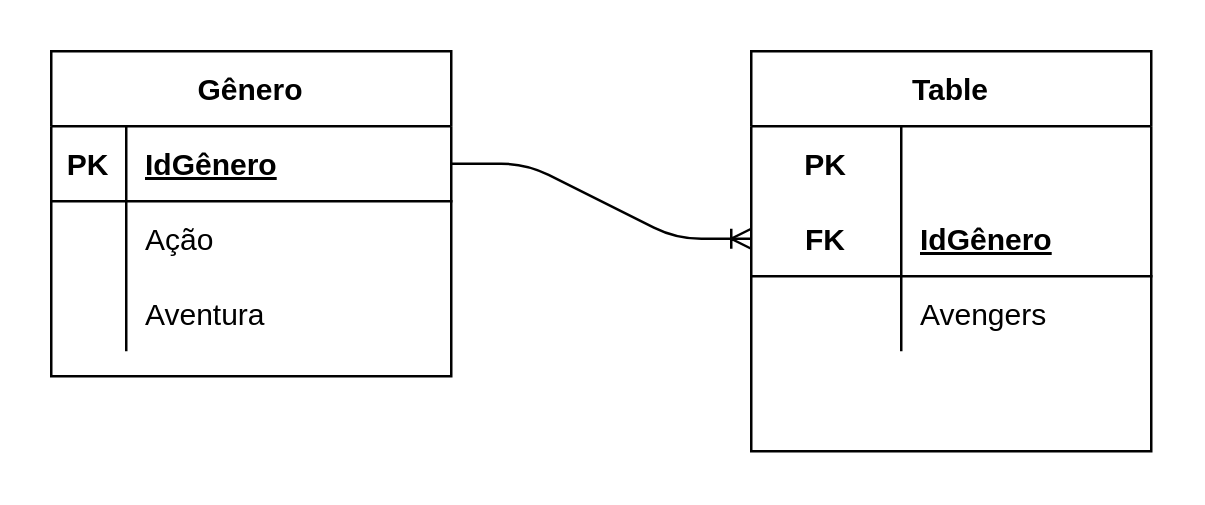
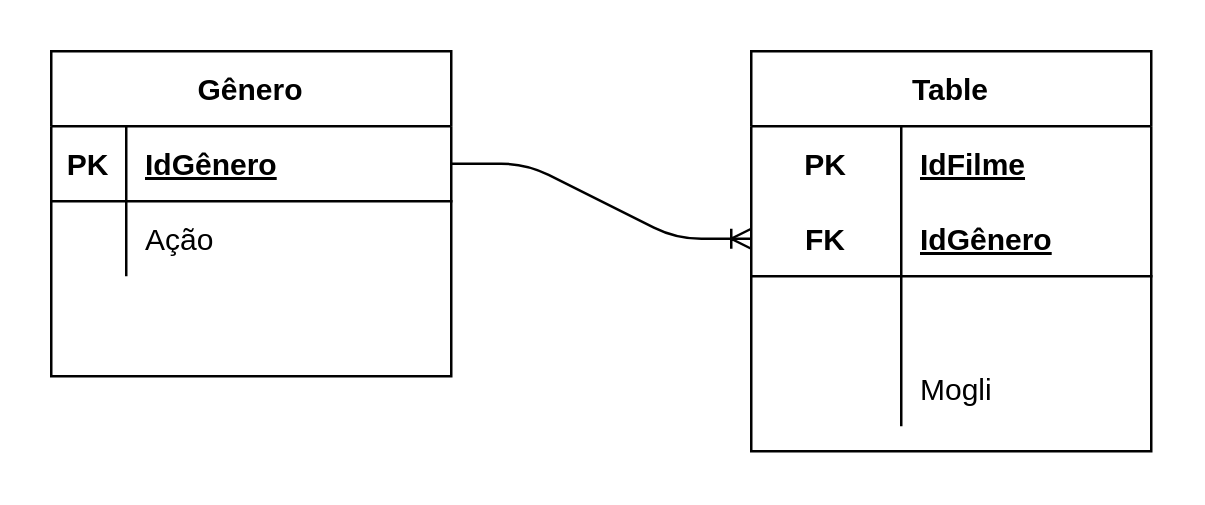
node "IdFilme": added
node "Aventura": removed
node "Avengers": removed
node "Mogli": added
